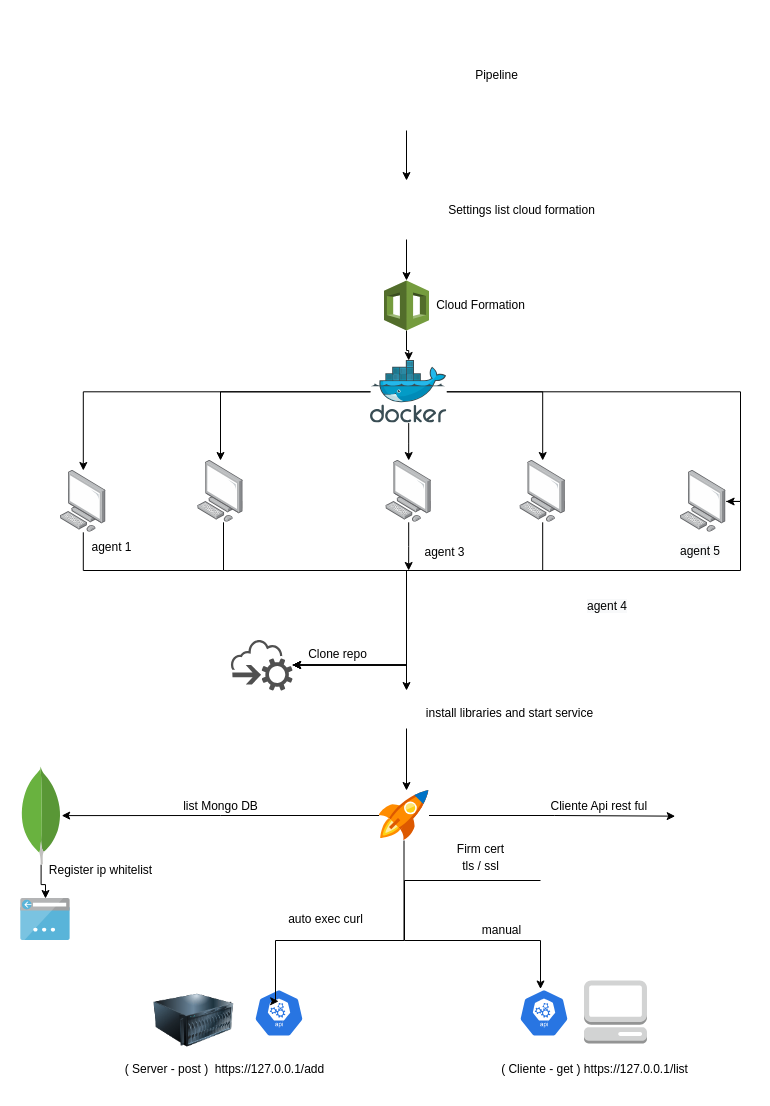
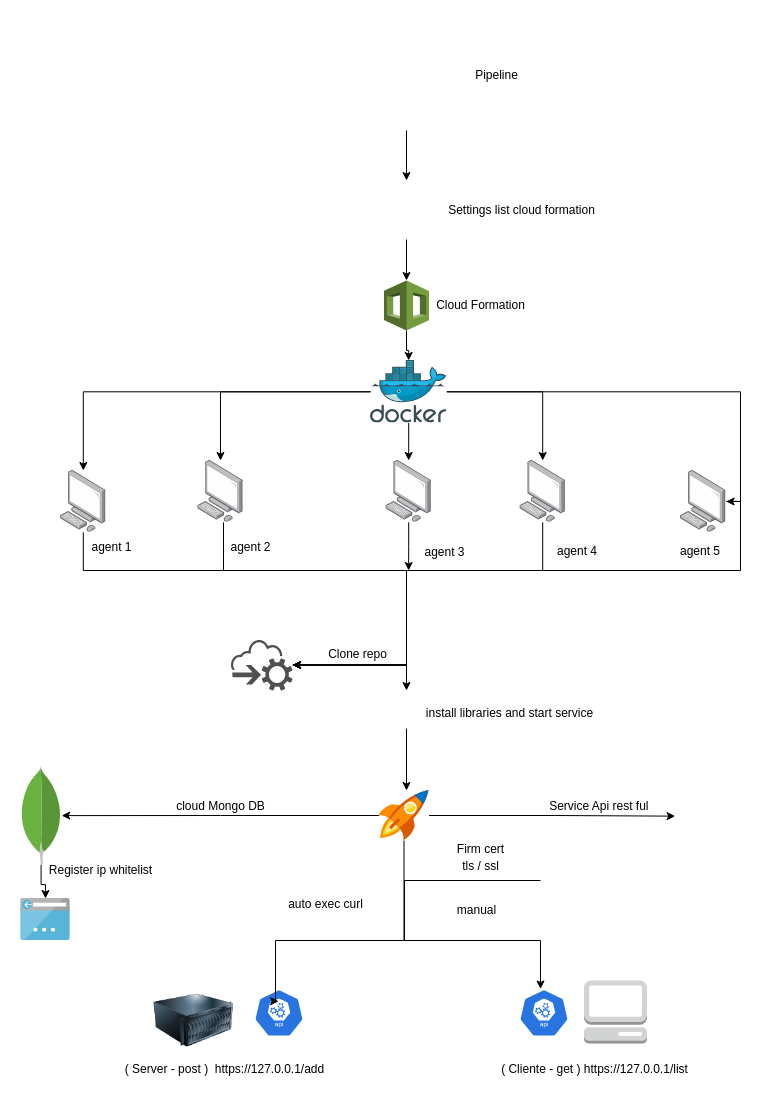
node "agent 2": added
node "agent 4": moved (621, 612) -> (591, 557)
node "Clone repo": moved (337, 655) -> (357, 655)
node "list Mongo DB": label "list Mongo DB" -> "cloud Mongo DB"
node "Cliente Api rest ful": label "Cliente Api rest ful" -> "Service Api rest ful"
node "auto exec curl": moved (326, 920) -> (326, 905)
node "manual": moved (502, 931) -> (477, 911)
